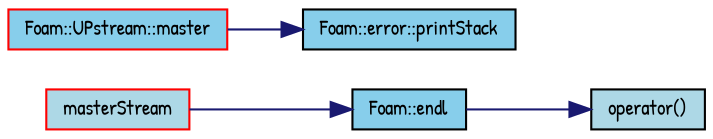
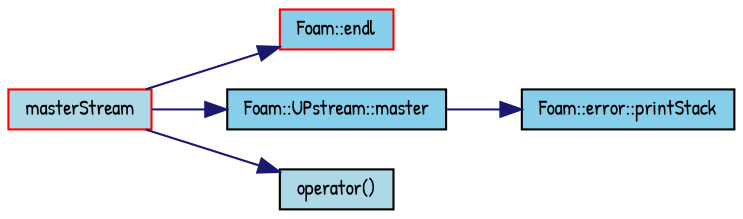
node "Foam::UPstream::master": color red -> black
edge "masterStream" -> "Foam::UPstream::master": added
node "Foam::endl": color black -> red
edge "Foam::endl" -> "operator()": now "masterStream" -> "operator()"
